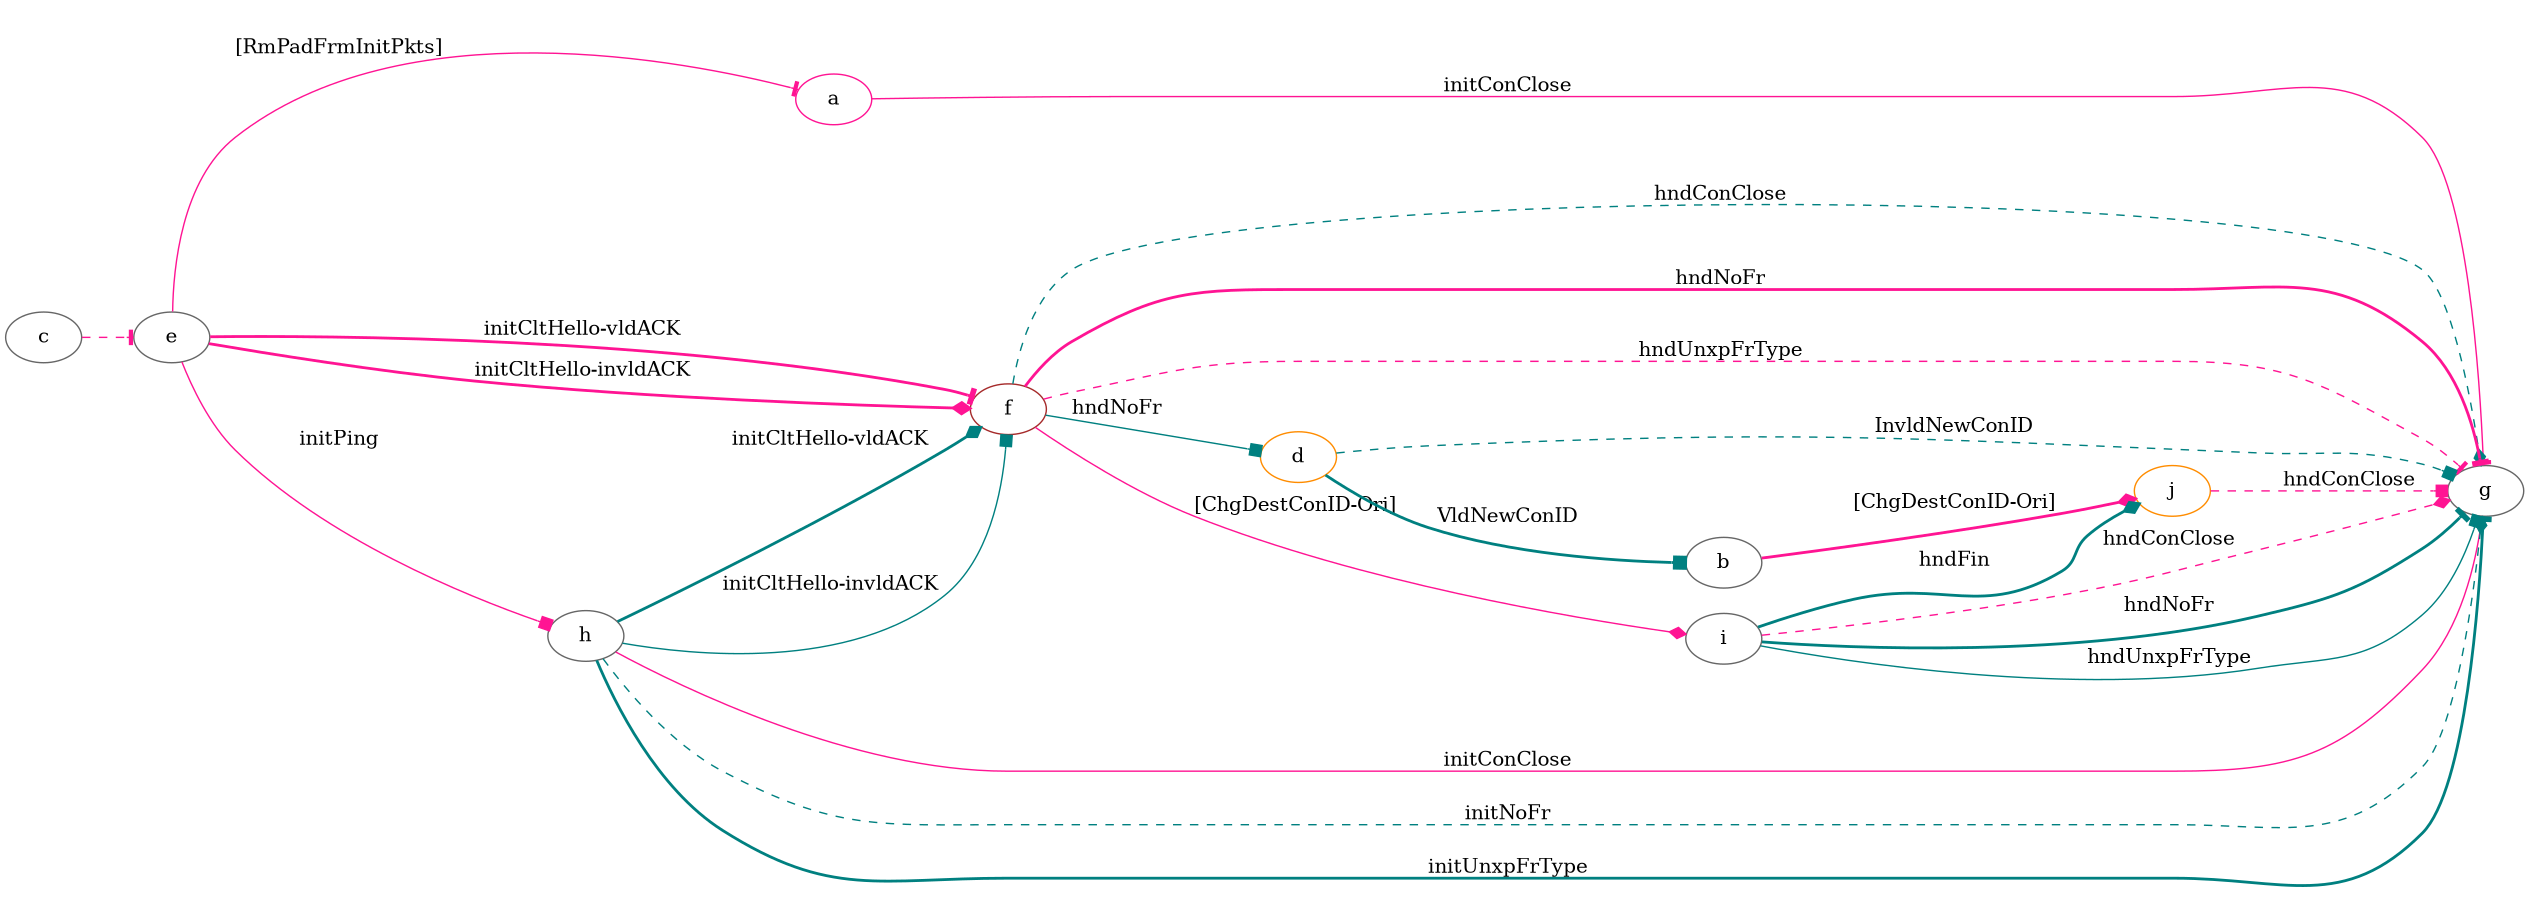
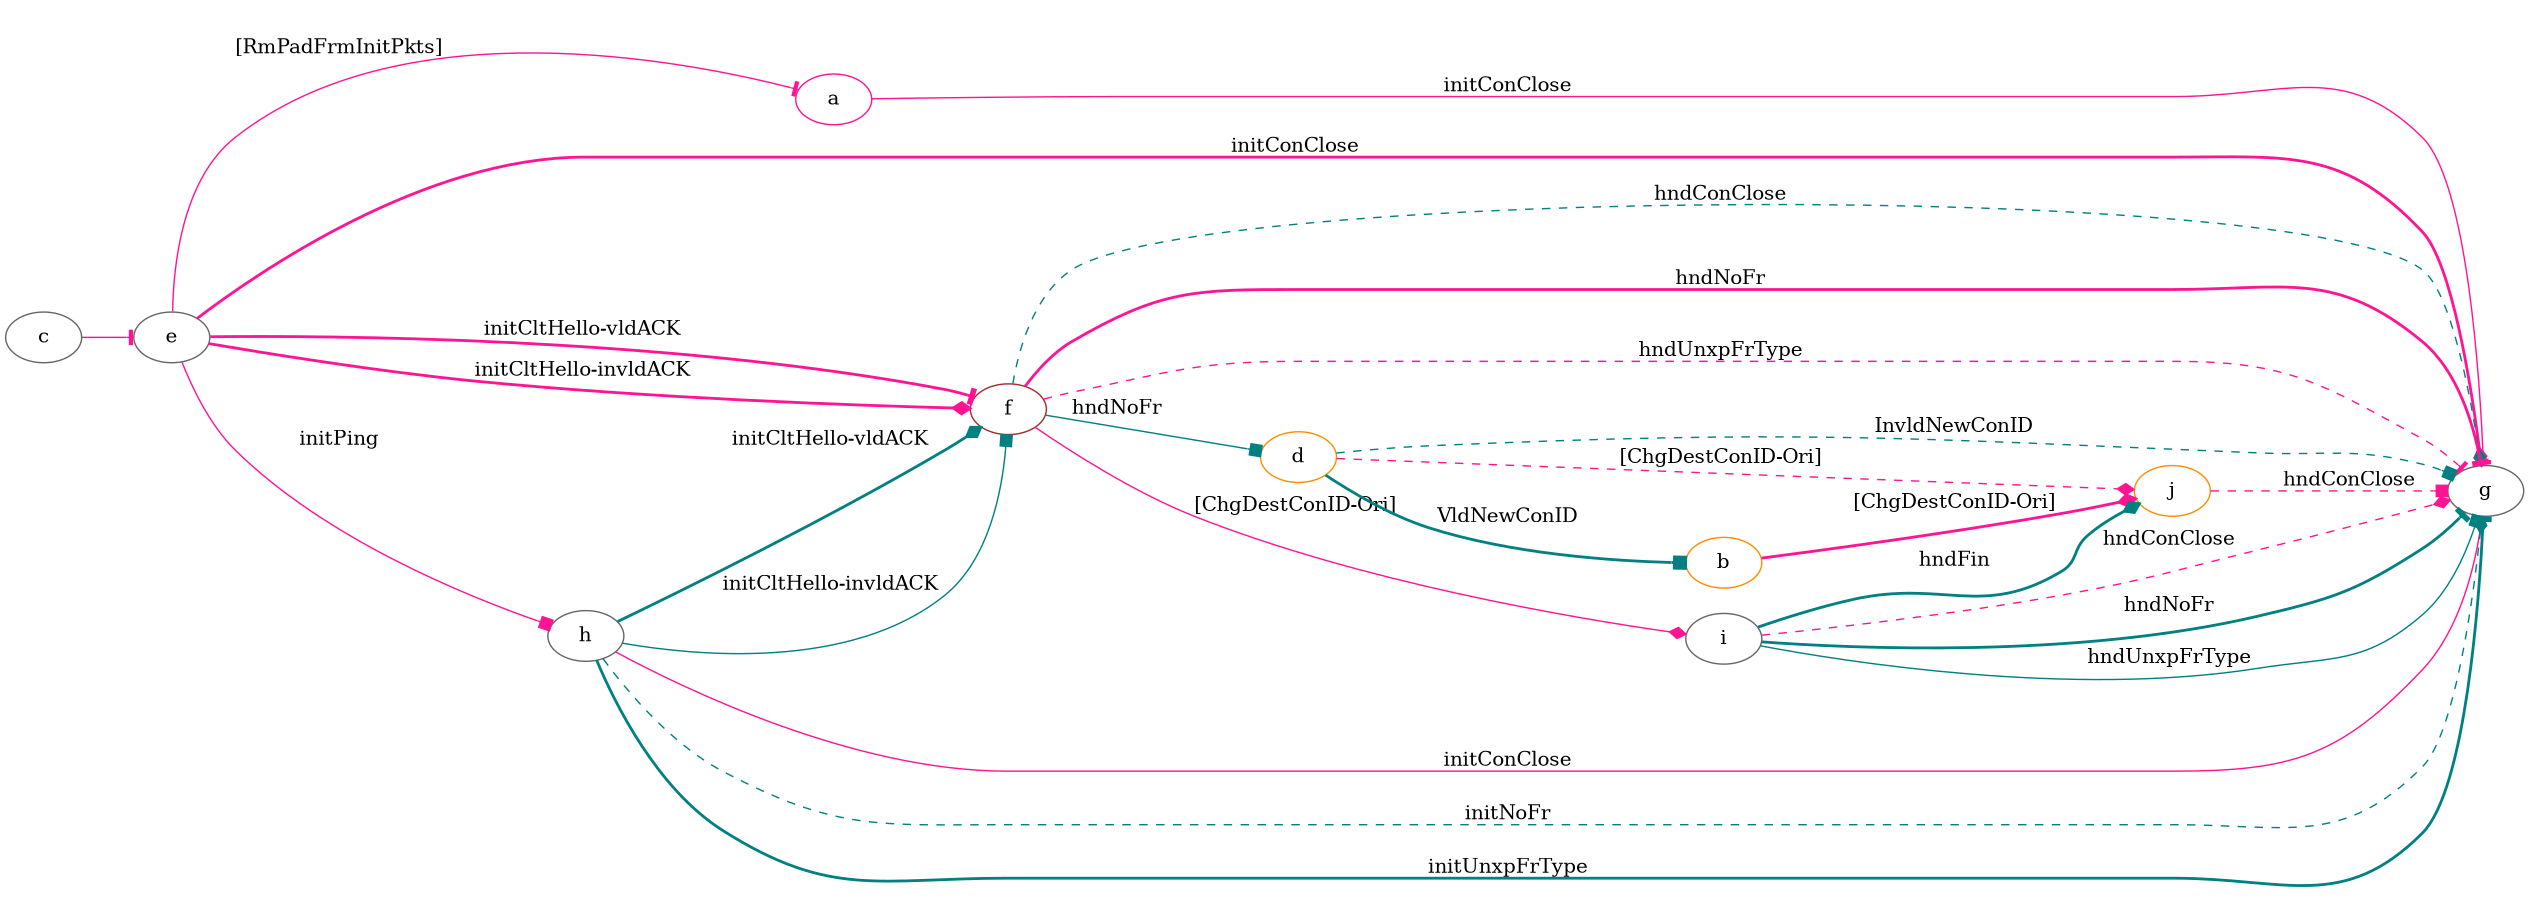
edge "e" -> "g": added, label "initConClose"
edge "c" -> "e": style dashed -> solid
edge "d" -> "j": added, label "[ChgDestConID-Ori]"
node "b": color gray40 -> darkorange
